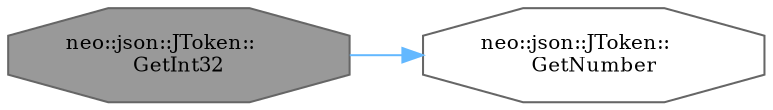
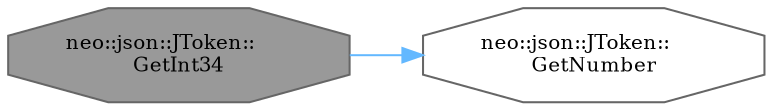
node "neo::json::JToken:: GetInt32": label "neo::json::JToken:: GetInt32" -> "neo::json::JToken:: GetInt34"
